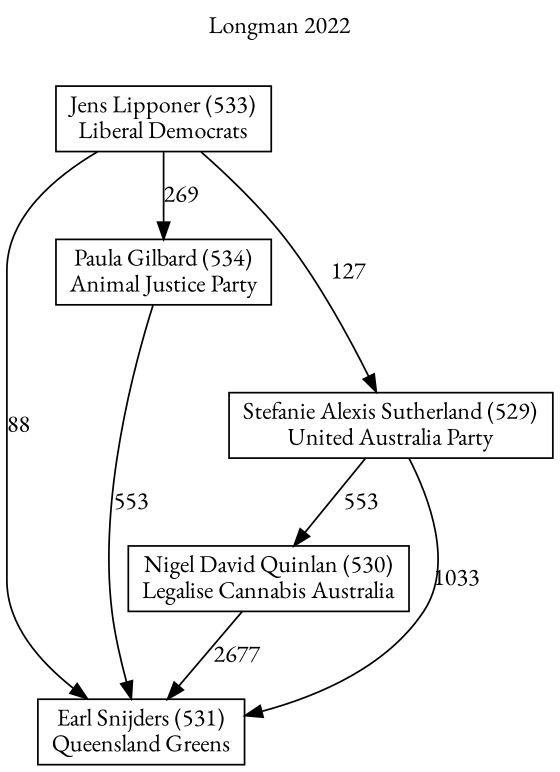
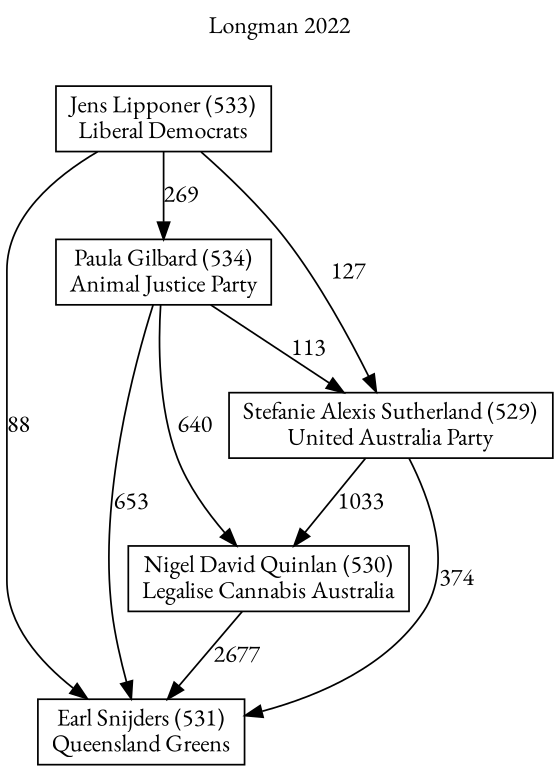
edge "Paula Gilbard (534) Animal Justice Party" -> "Stefanie Alexis Sutherland (529) United Australia Party": added, label "113"
edge "Paula Gilbard (534) Animal Justice Party" -> "Nigel David Quinlan (530) Legalise Cannabis Australia": added, label "640"
edge "Paula Gilbard (534) Animal Justice Party" -> "Earl Snijders (531) Queensland Greens": label "553" -> "653"
edge "Stefanie Alexis Sutherland (529) United Australia Party" -> "Nigel David Quinlan (530) Legalise Cannabis Australia": label "553" -> "1033"
edge "Stefanie Alexis Sutherland (529) United Australia Party" -> "Earl Snijders (531) Queensland Greens": label "1033" -> "374"
